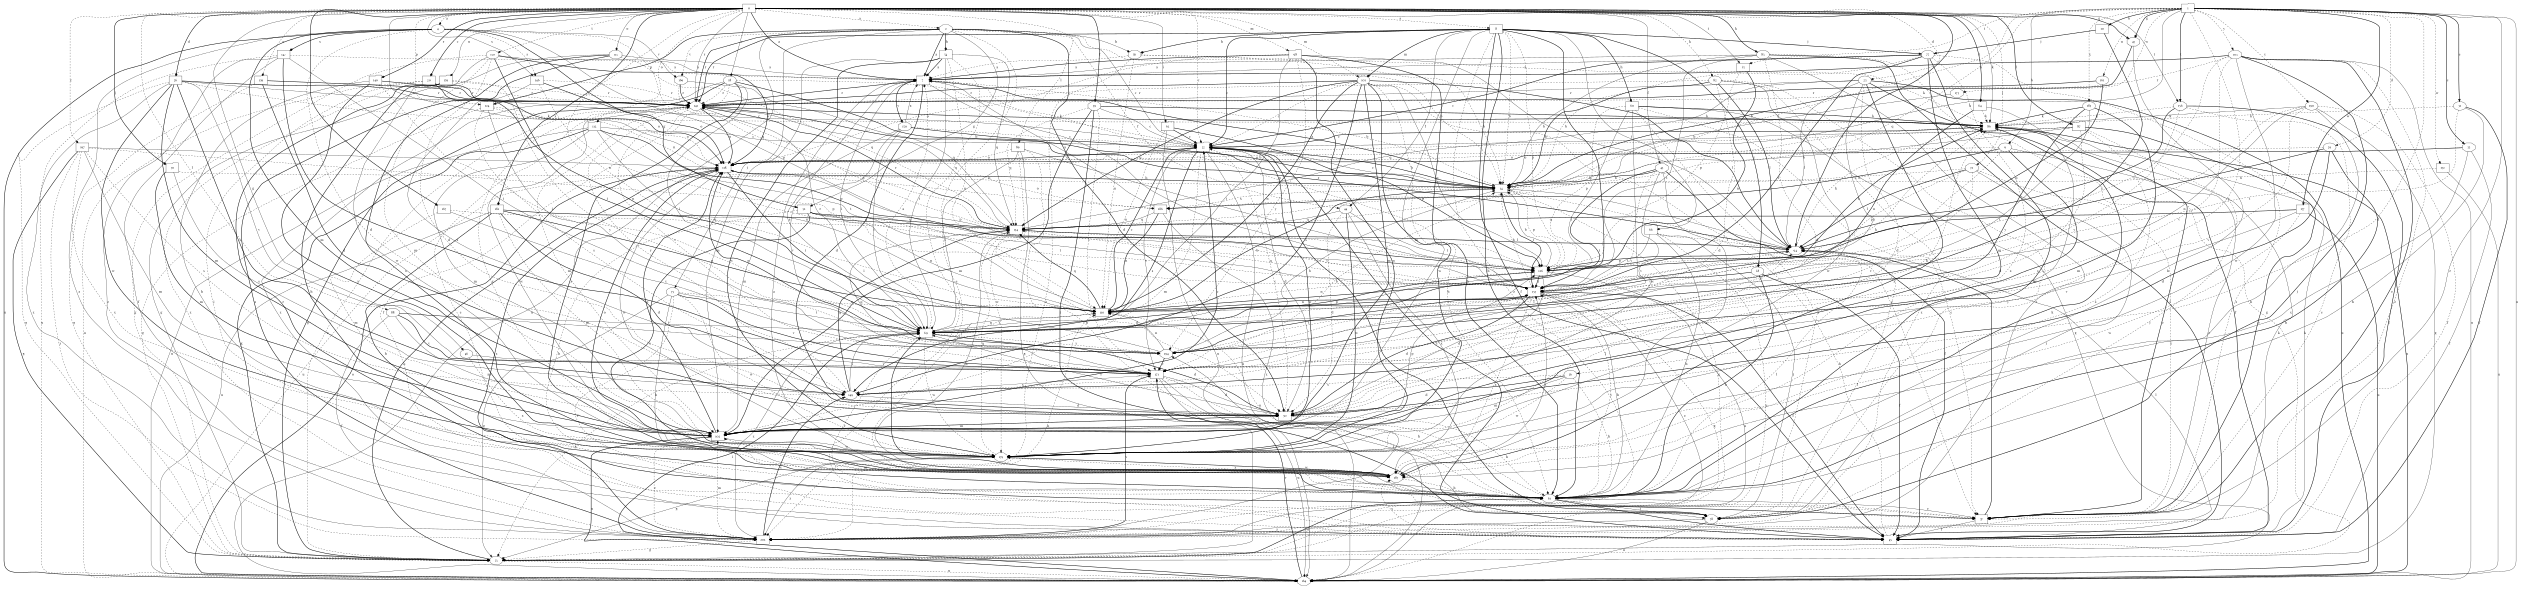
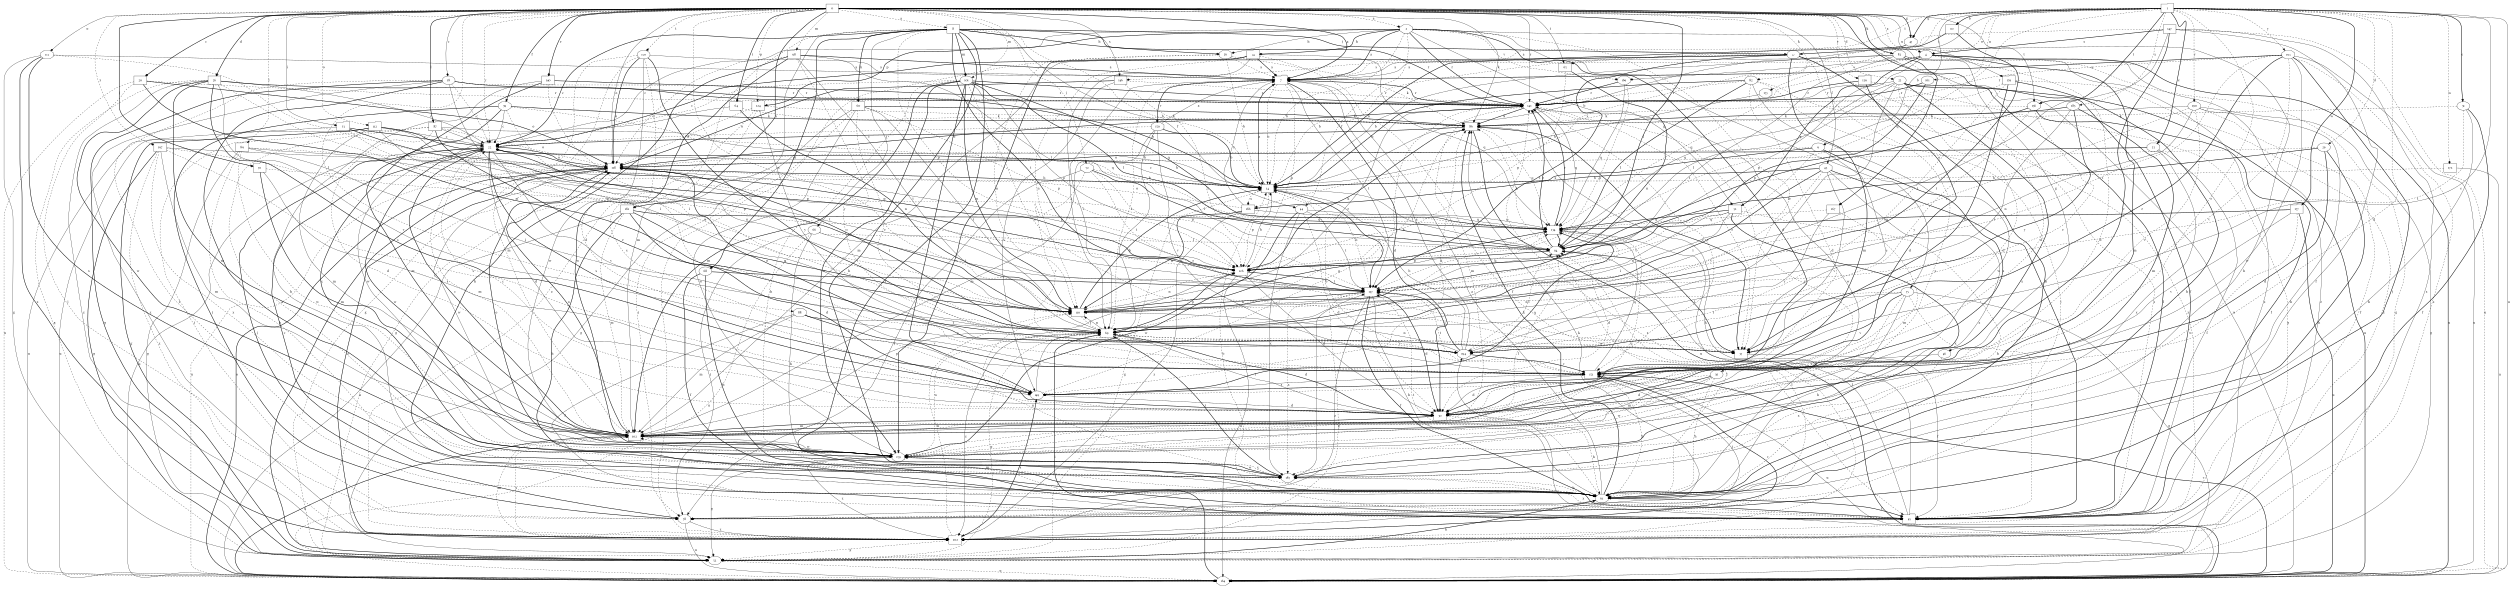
edge "4" -> "147": reversed
edge "26" -> "186": now "26" -> "110"
node "66": shape folder -> ellipse
edge "61" -> "37": removed, label "e"
